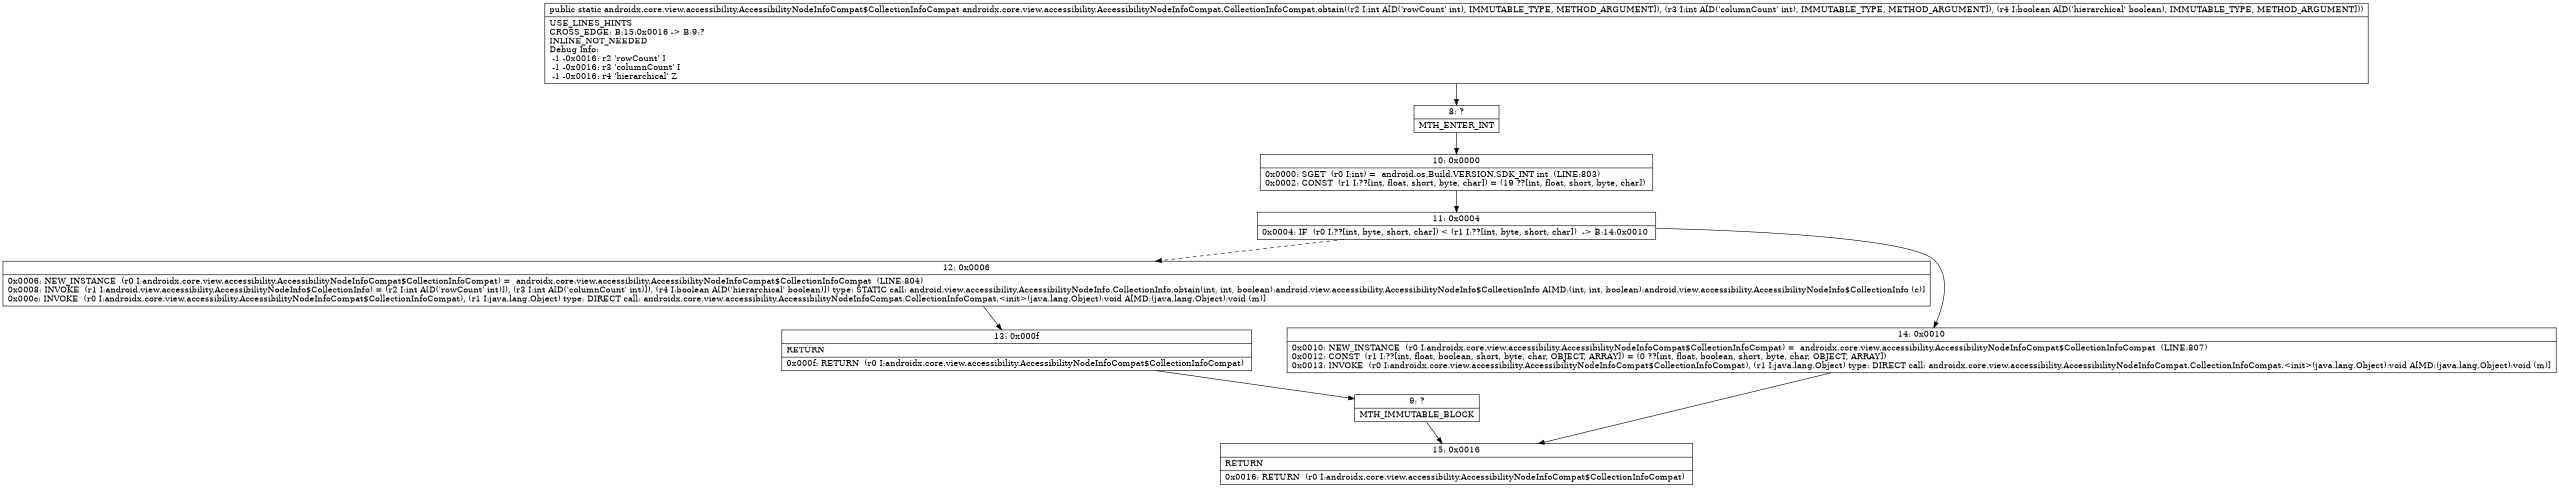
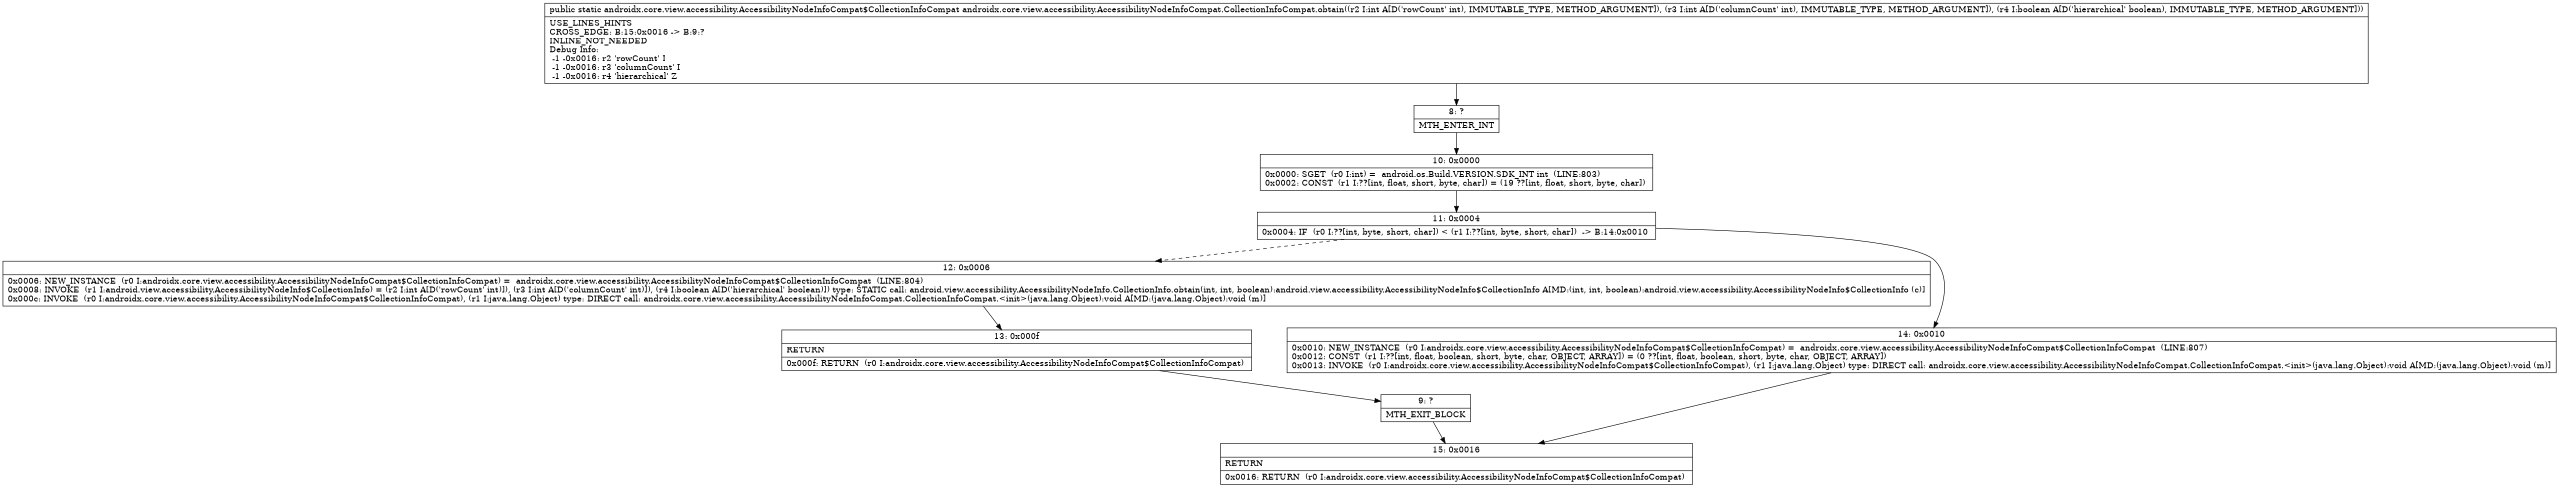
node "9: ?": text "MTH_IMMUTABLE_BLOCK" -> "MTH_EXIT_BLOCK"
